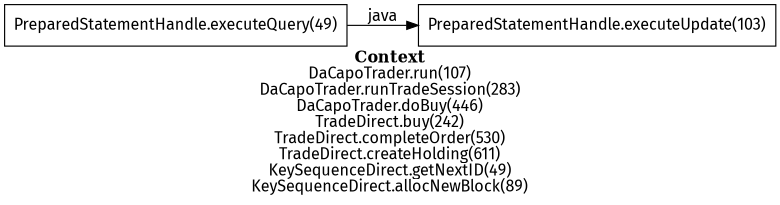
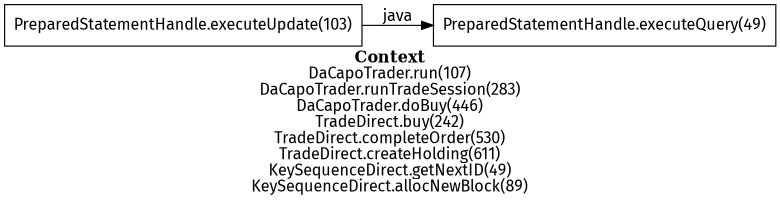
edge "PreparedStatementHandle.executeQuery(49)" -> "PreparedStatementHandle.executeUpdate(103)": reversed
